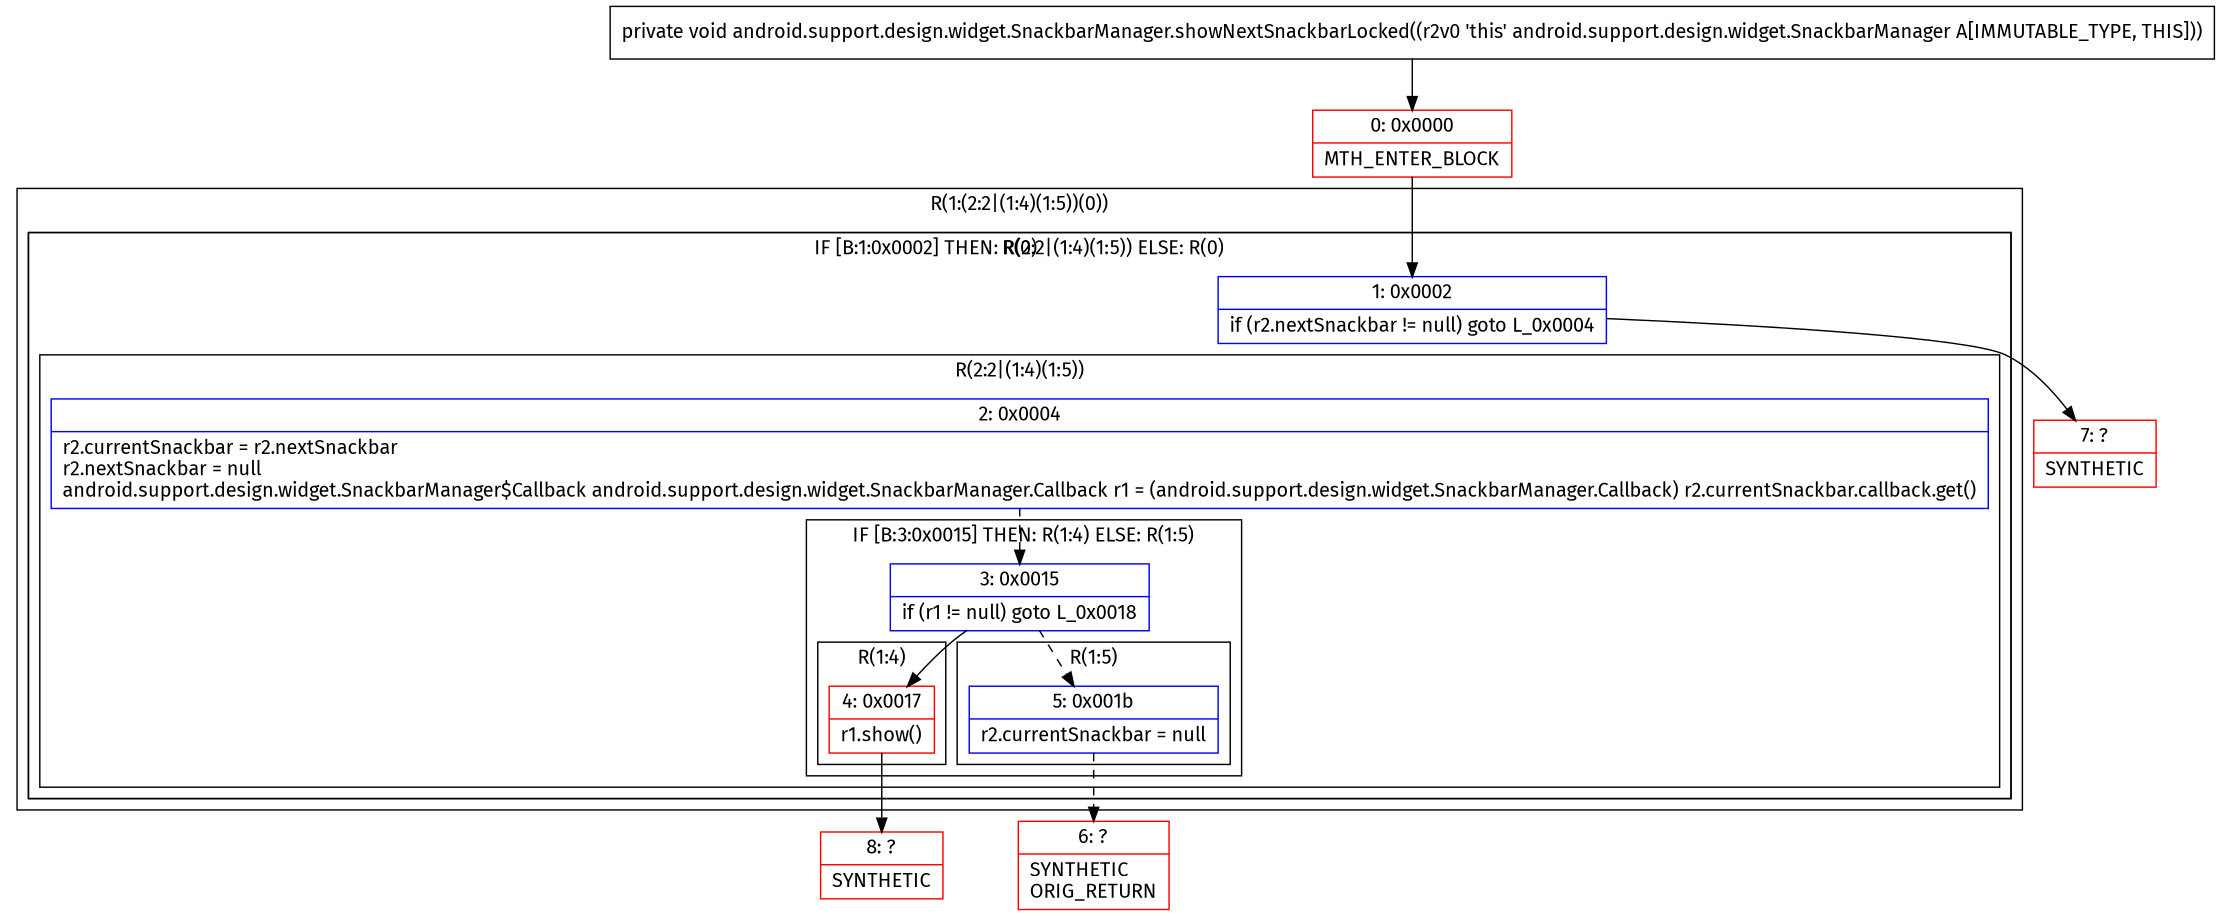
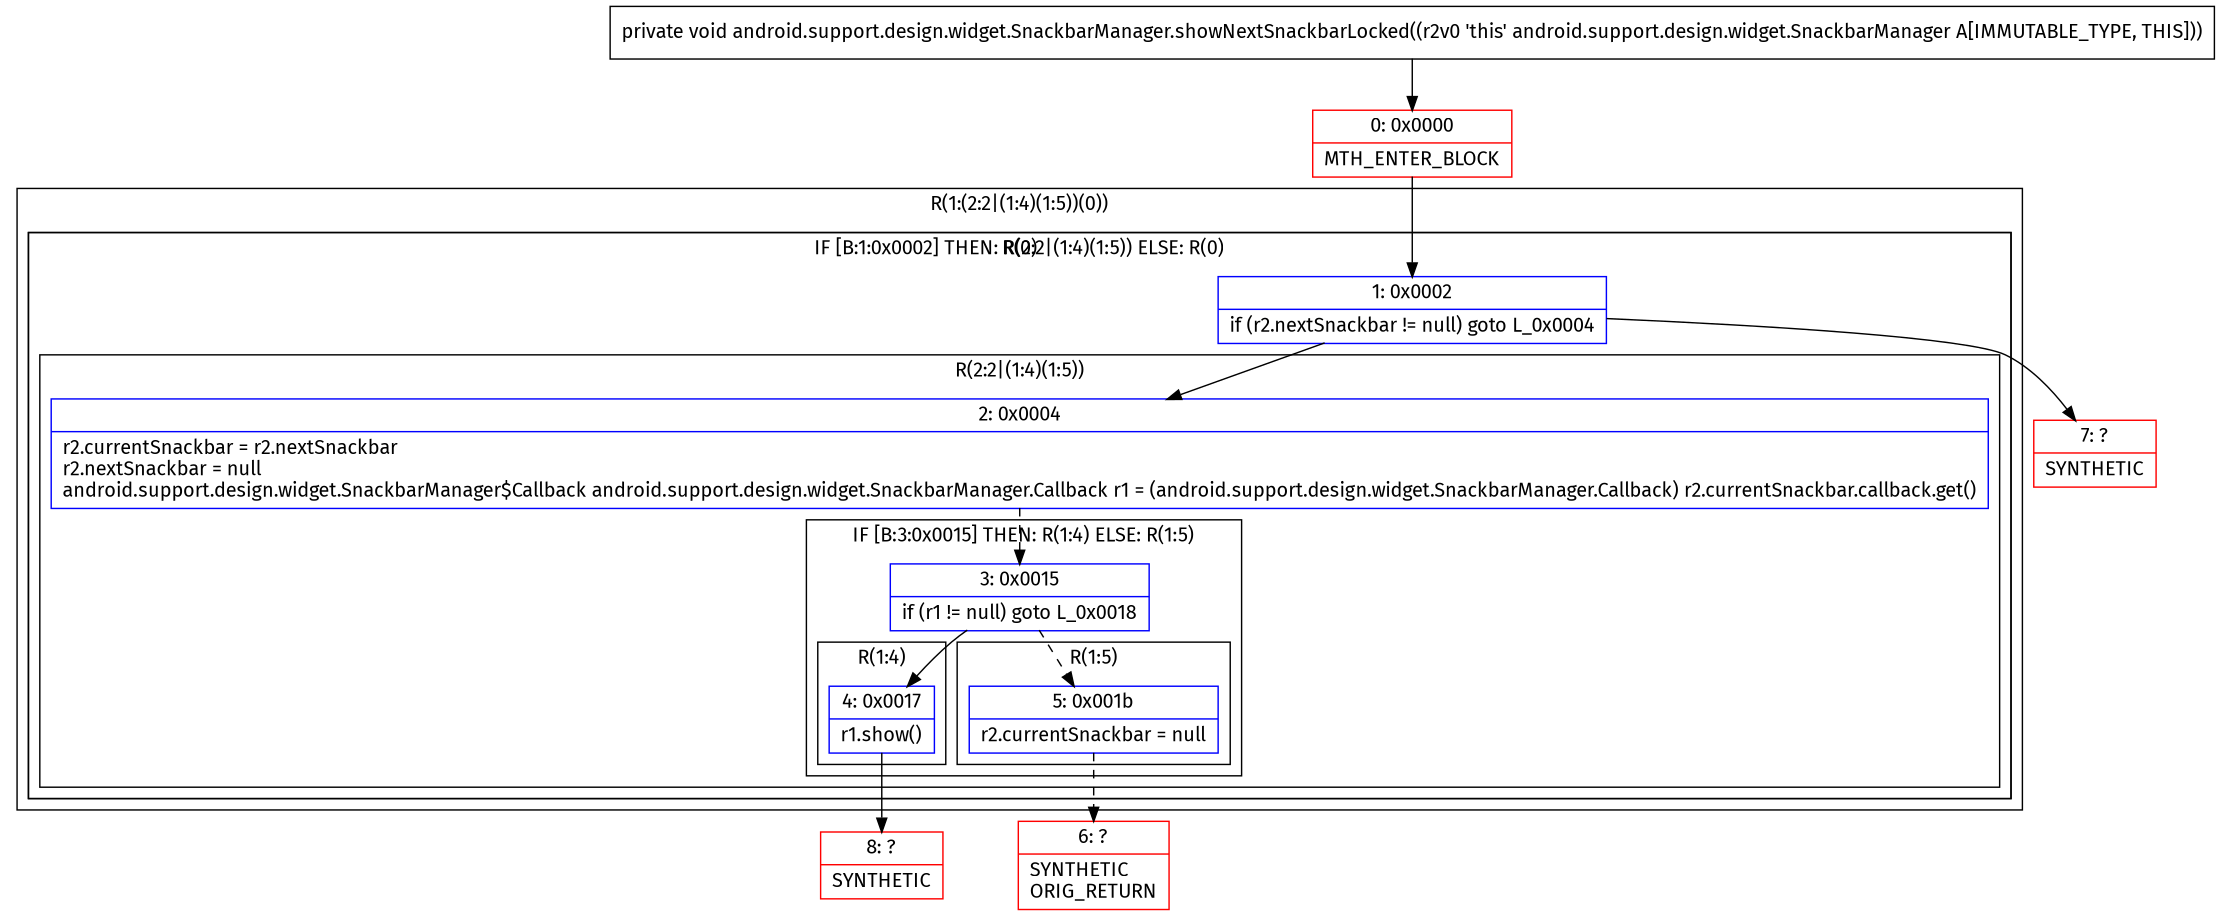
edge "1: 0x0002" -> "2: 0x0004": added
node "4: 0x0017": color red -> blue
